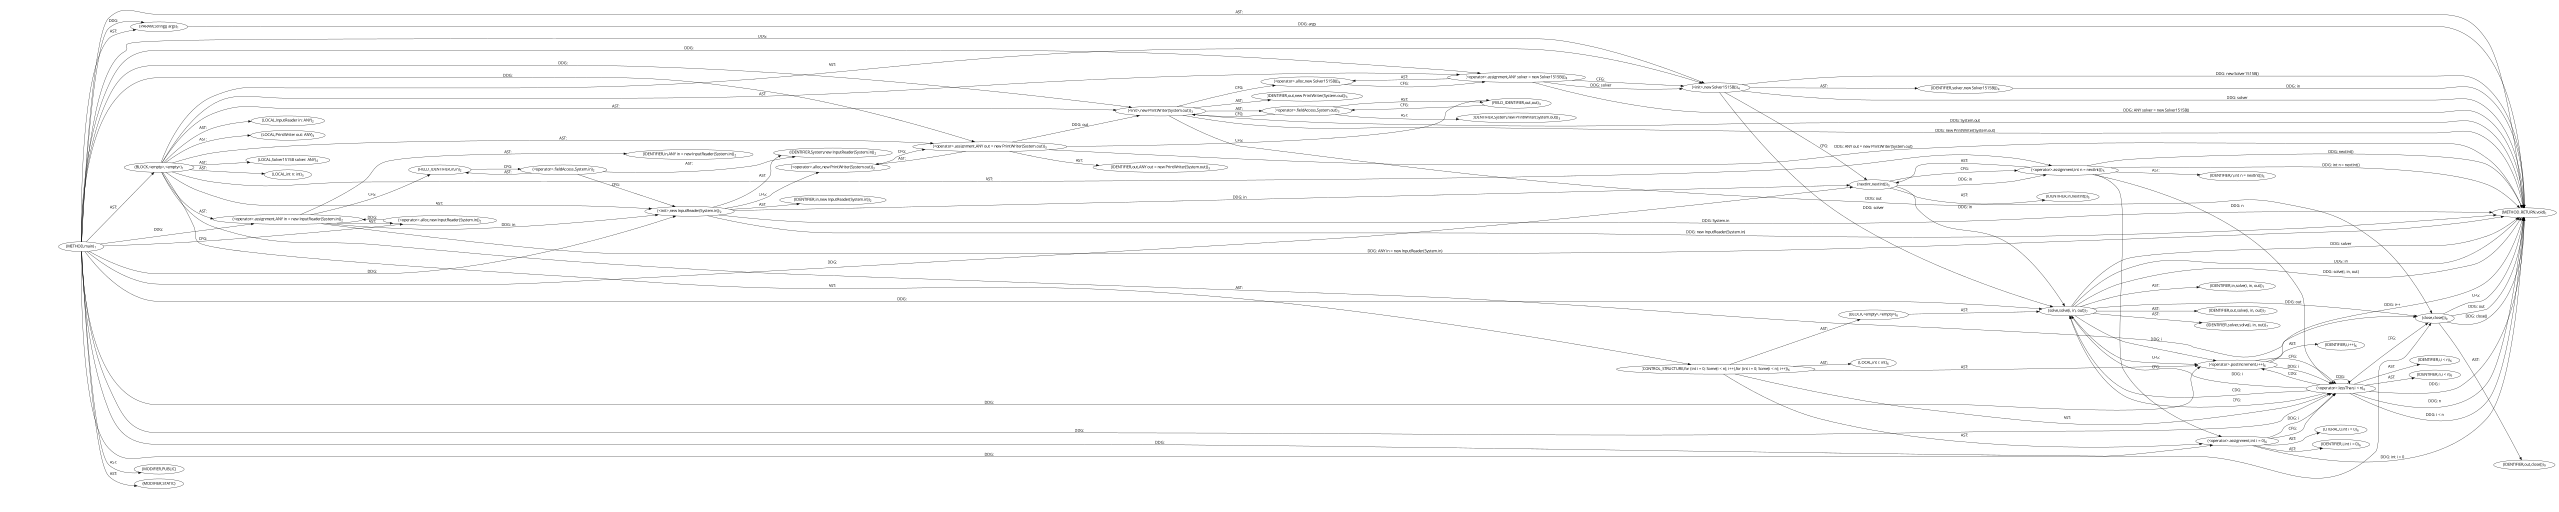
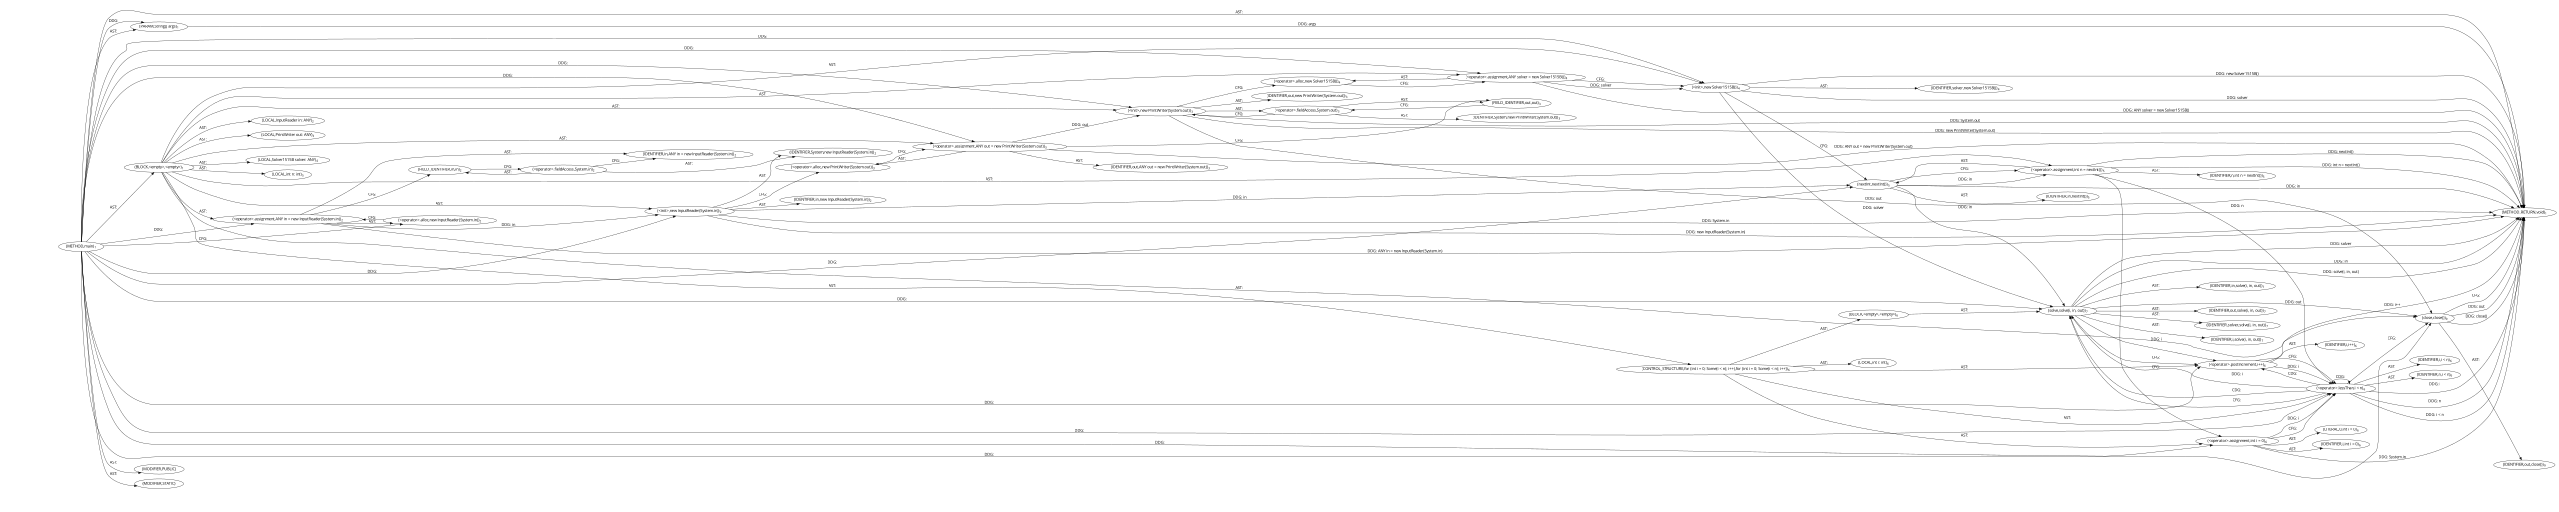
edge "(IDENTIFIER,solver,new Solver1515B())" -> "(METHOD_RETURN,void)": now "(nextInt,nextInt())" -> "(METHOD_RETURN,void)"
edge "(<operator>.fieldAccess,System.in)" -> "(<init>,new InputReader(System.in))": now "(<operator>.fieldAccess,System.in)" -> "(IDENTIFIER,in,ANY in = new InputReader(System.in))"
edge "(<operator>.alloc,new InputReader(System.in))" -> "(<operator>.assignment,ANY in = new InputReader(System.in))": label "DDG: " -> "CFG: "
node "(IDENTIFIER,i,solve(i, in, out))": added
edge "(<operator>.assignment,int i = 0)" -> "(METHOD_RETURN,void)": label "DDG: int i = 0" -> "DDG: System.in"
